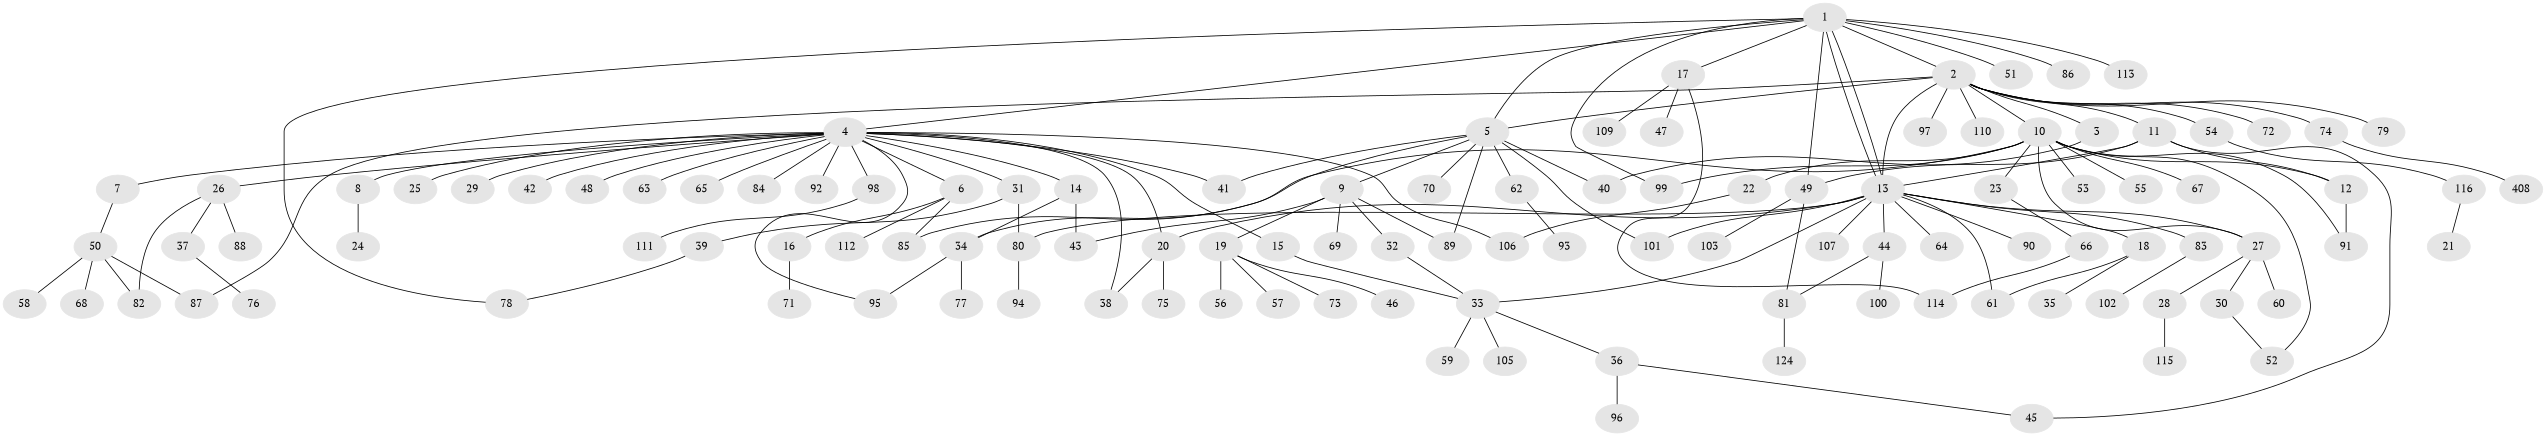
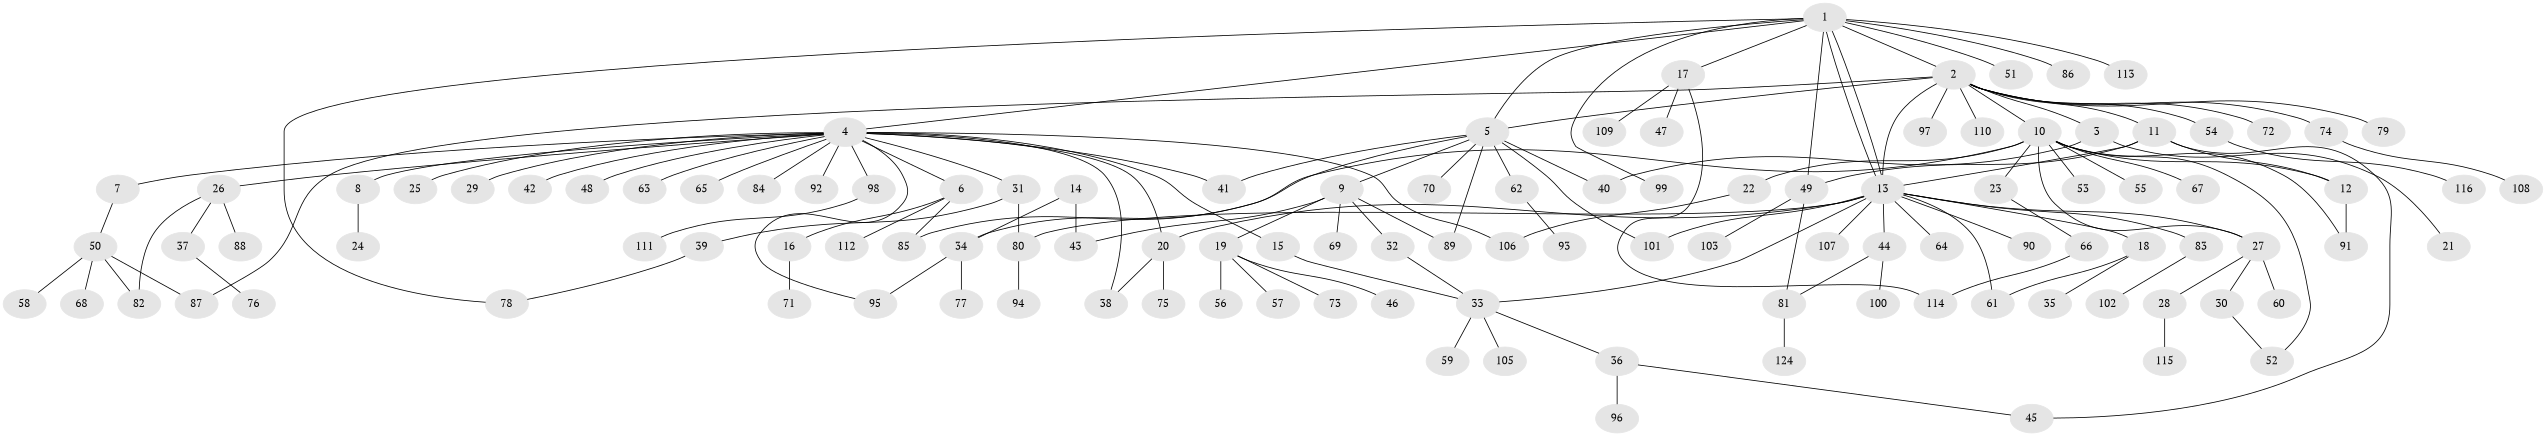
edge "4" -- "14": removed
edge "10" -- "99": removed
node "408": label "408" -> "108"
edge "116" -- "21": now "3" -- "21"
